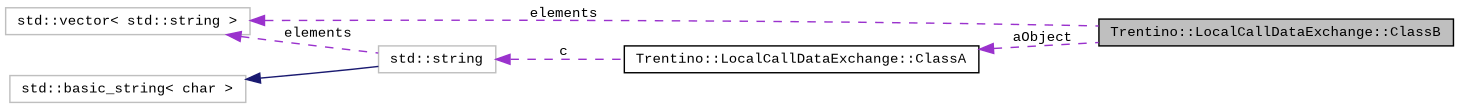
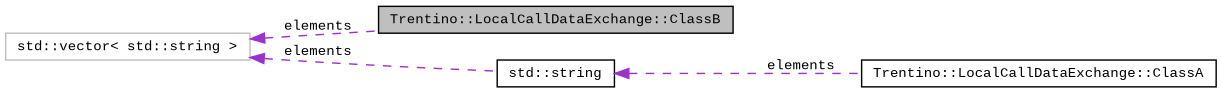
edge "Trentino::LocalCallDataExchange::ClassB" -> "Trentino::LocalCallDataExchange::ClassA": removed, label "aObject"
edge "Trentino::LocalCallDataExchange::ClassA" -> "std::string": label " c" -> " elements"
node "std::string": color grey75 -> black
node "std::basic_string< char >": removed
